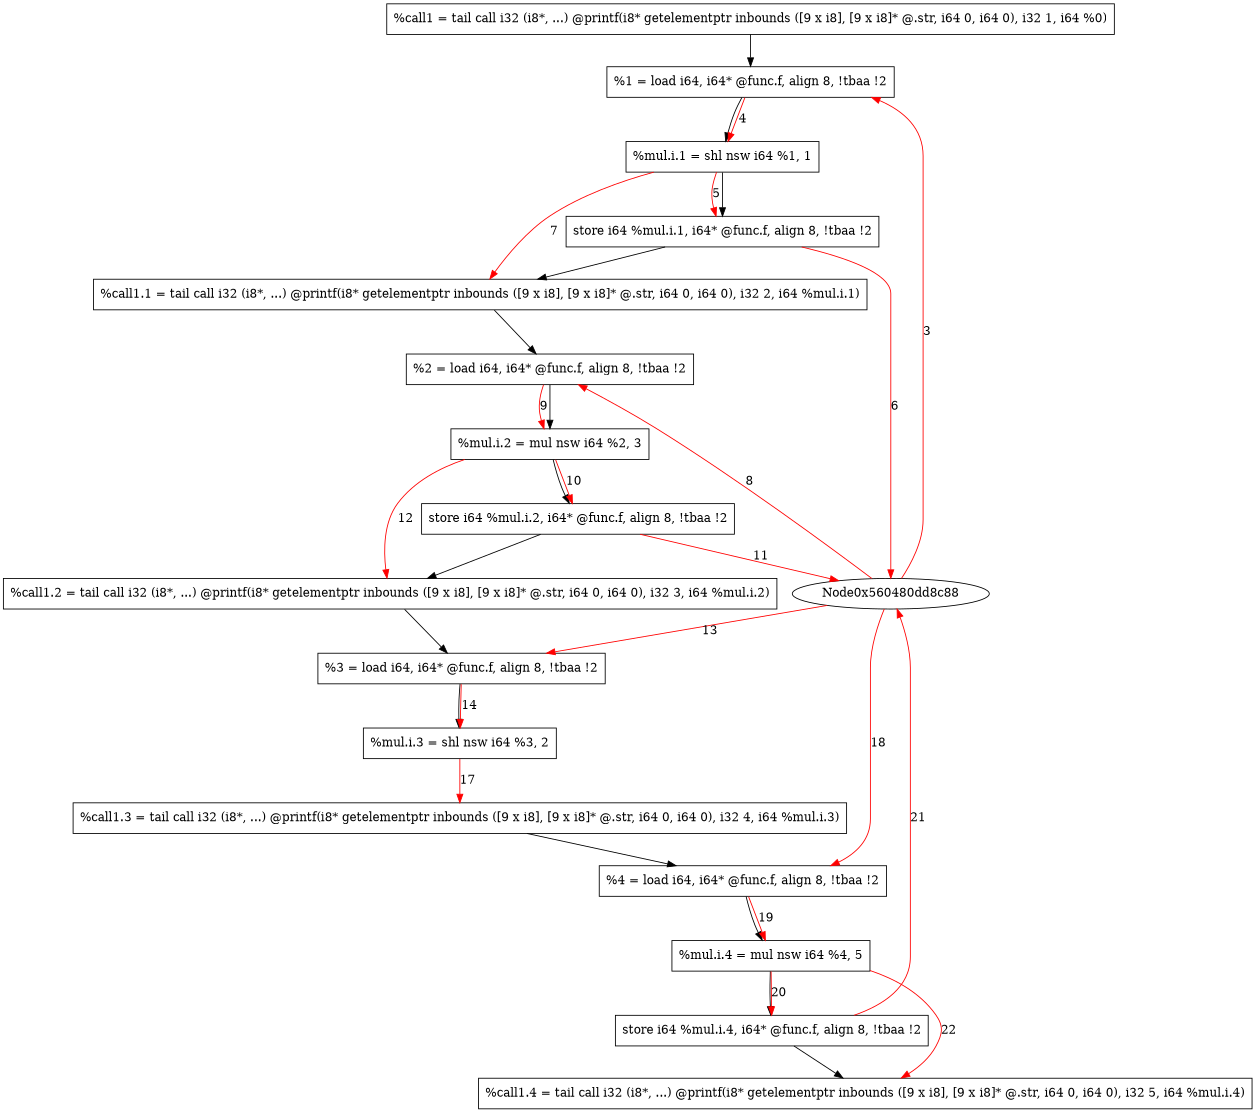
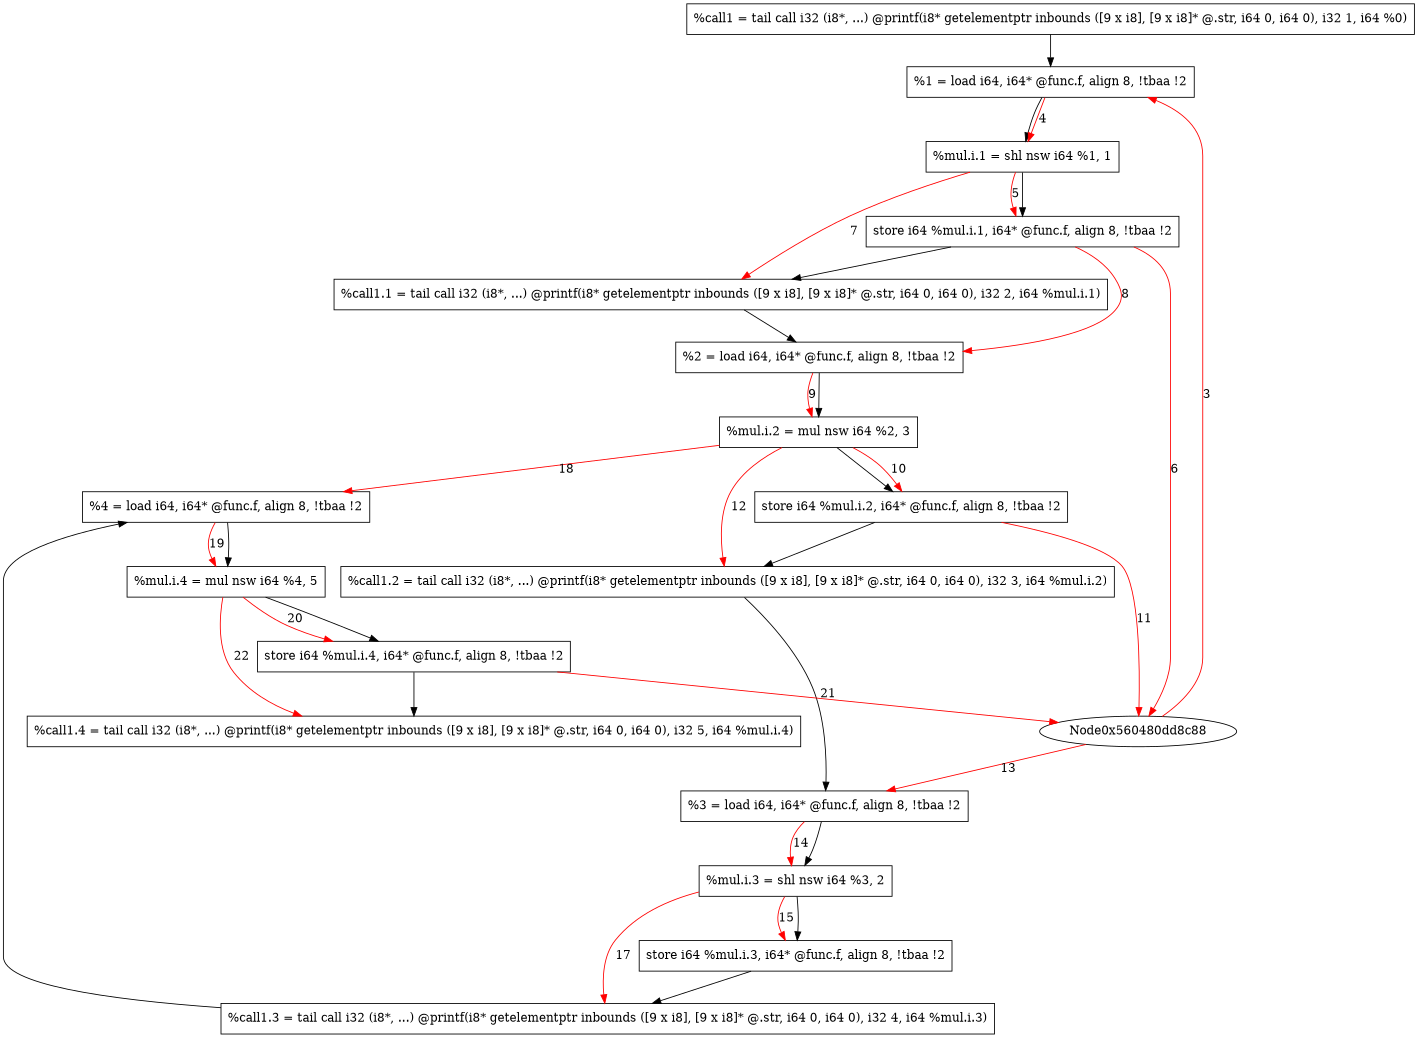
edge "Node0x560480dd8c88" -> "%2 = load i64, i64* @func.f, align 8, !tbaa !2": now "store i64 %mul.i.1, i64* @func.f, align 8, !tbaa !2" -> "%2 = load i64, i64* @func.f, align 8, !tbaa !2"
edge "Node0x560480dd8c88" -> "%4 = load i64, i64* @func.f, align 8, !tbaa !2": now "%mul.i.2 = mul nsw i64 %2, 3" -> "%4 = load i64, i64* @func.f, align 8, !tbaa !2"
node "store i64 %mul.i.3, i64* @func.f, align 8, !tbaa !2": added
